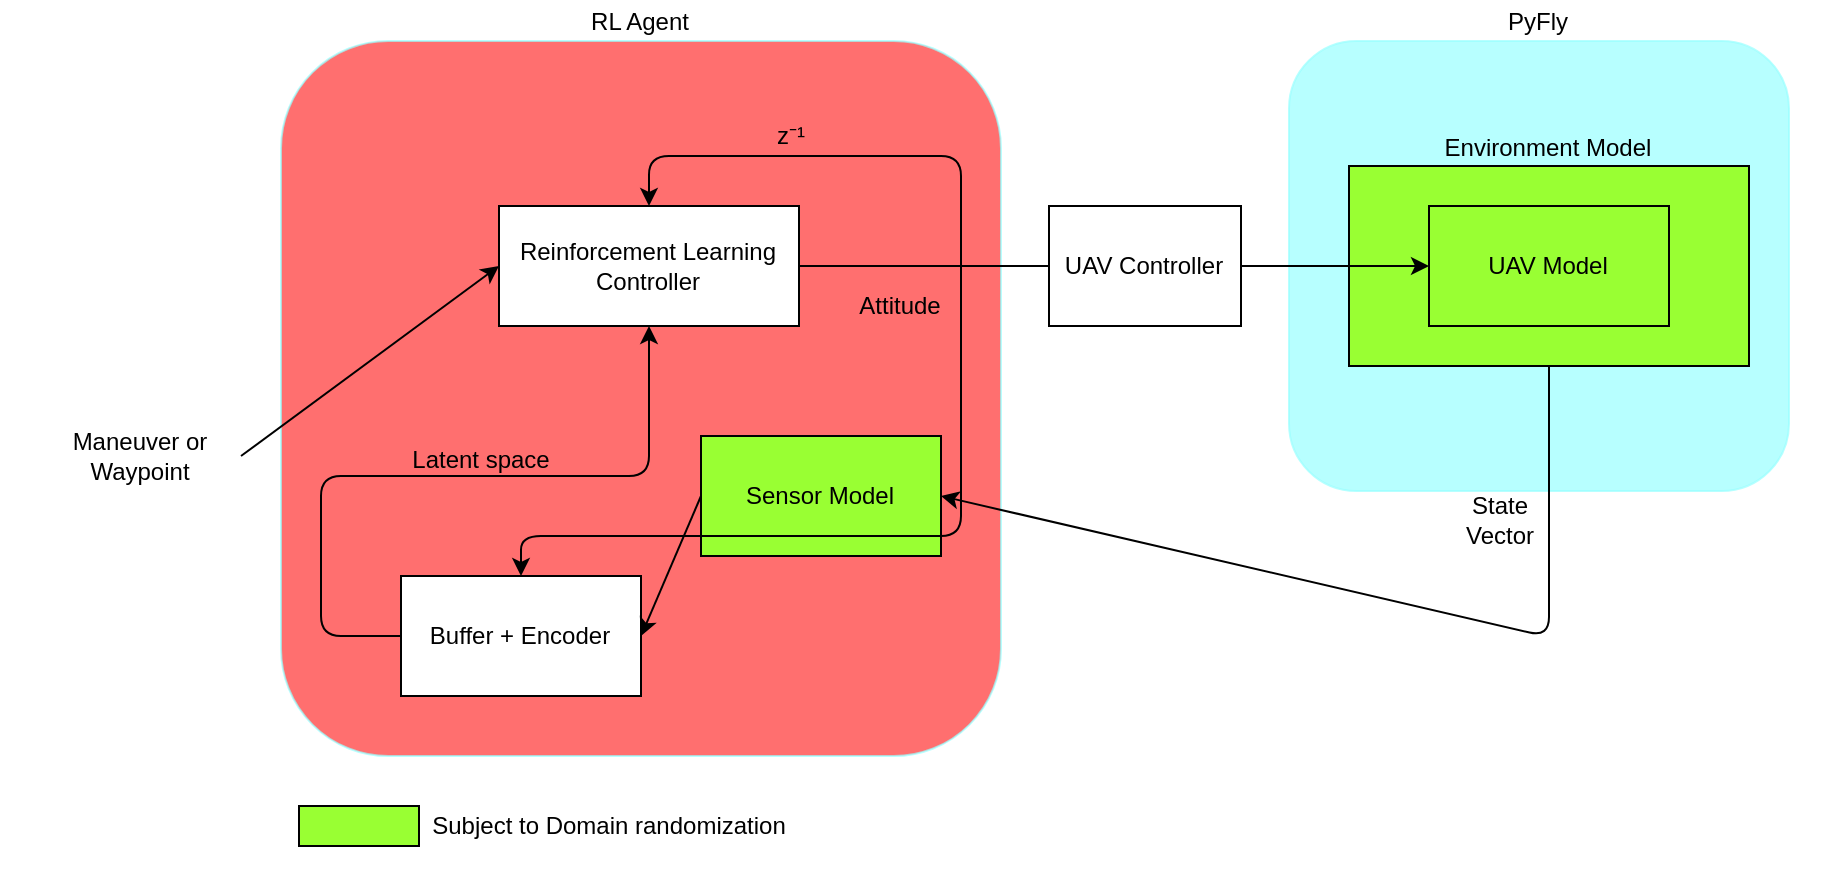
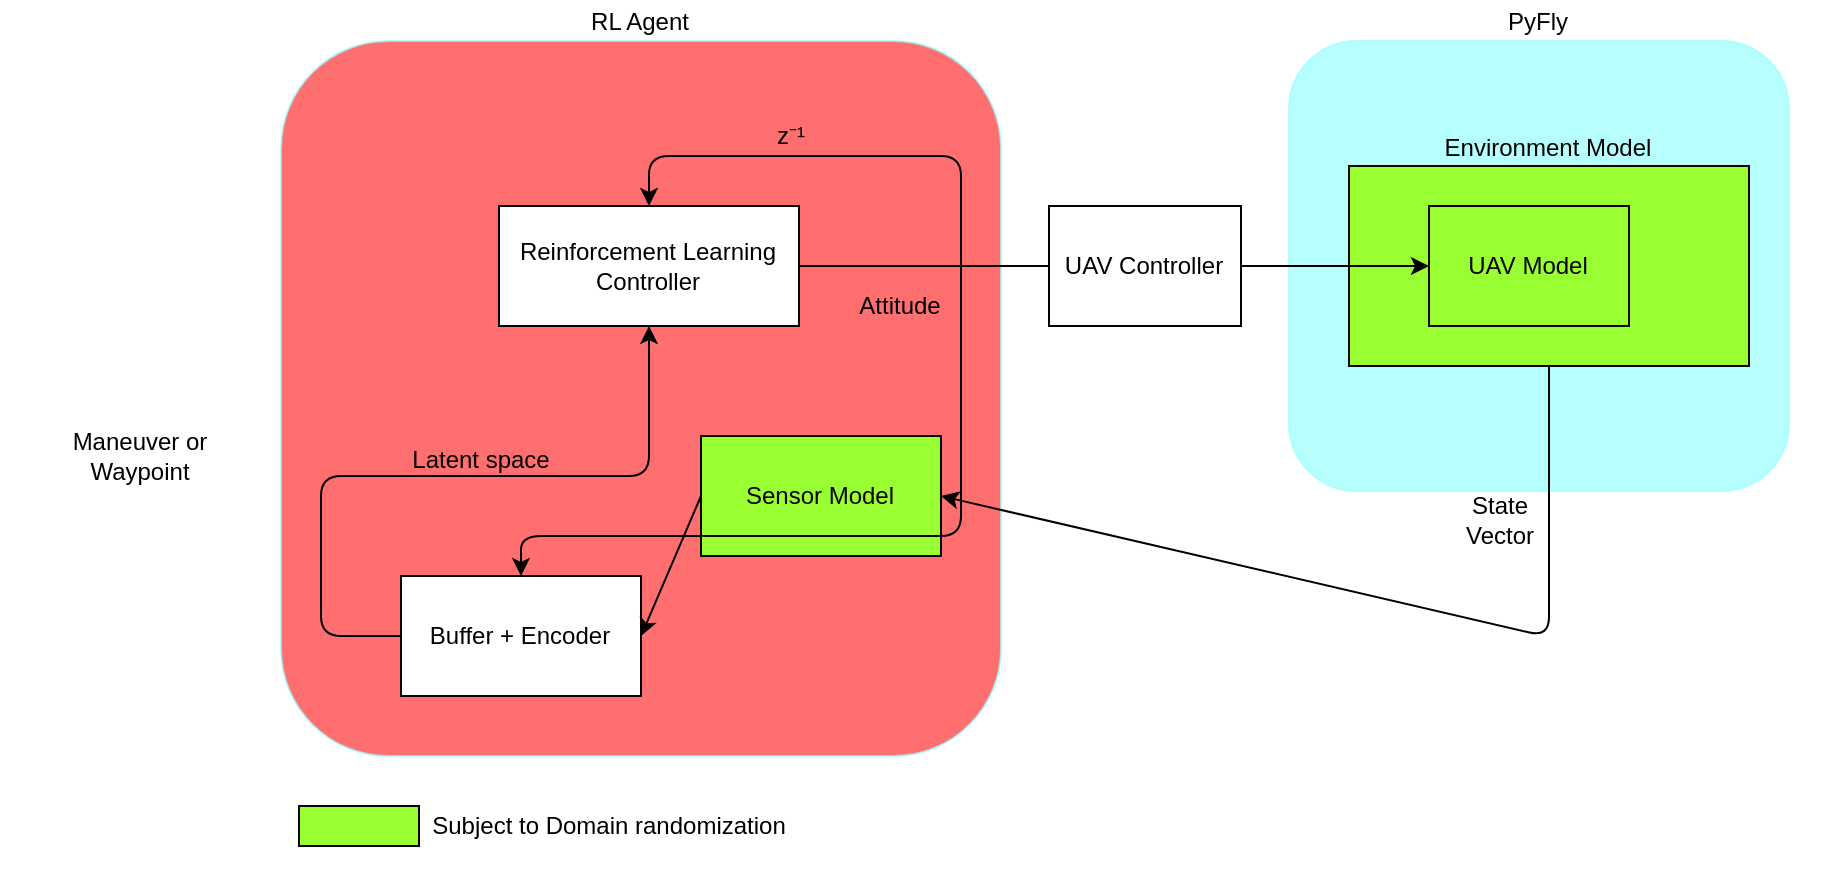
node "UAV Model": size 240x120 -> 200x120
edge "Maneuver or Waypoint" -> "Reinforcement Learning Controller": removed
